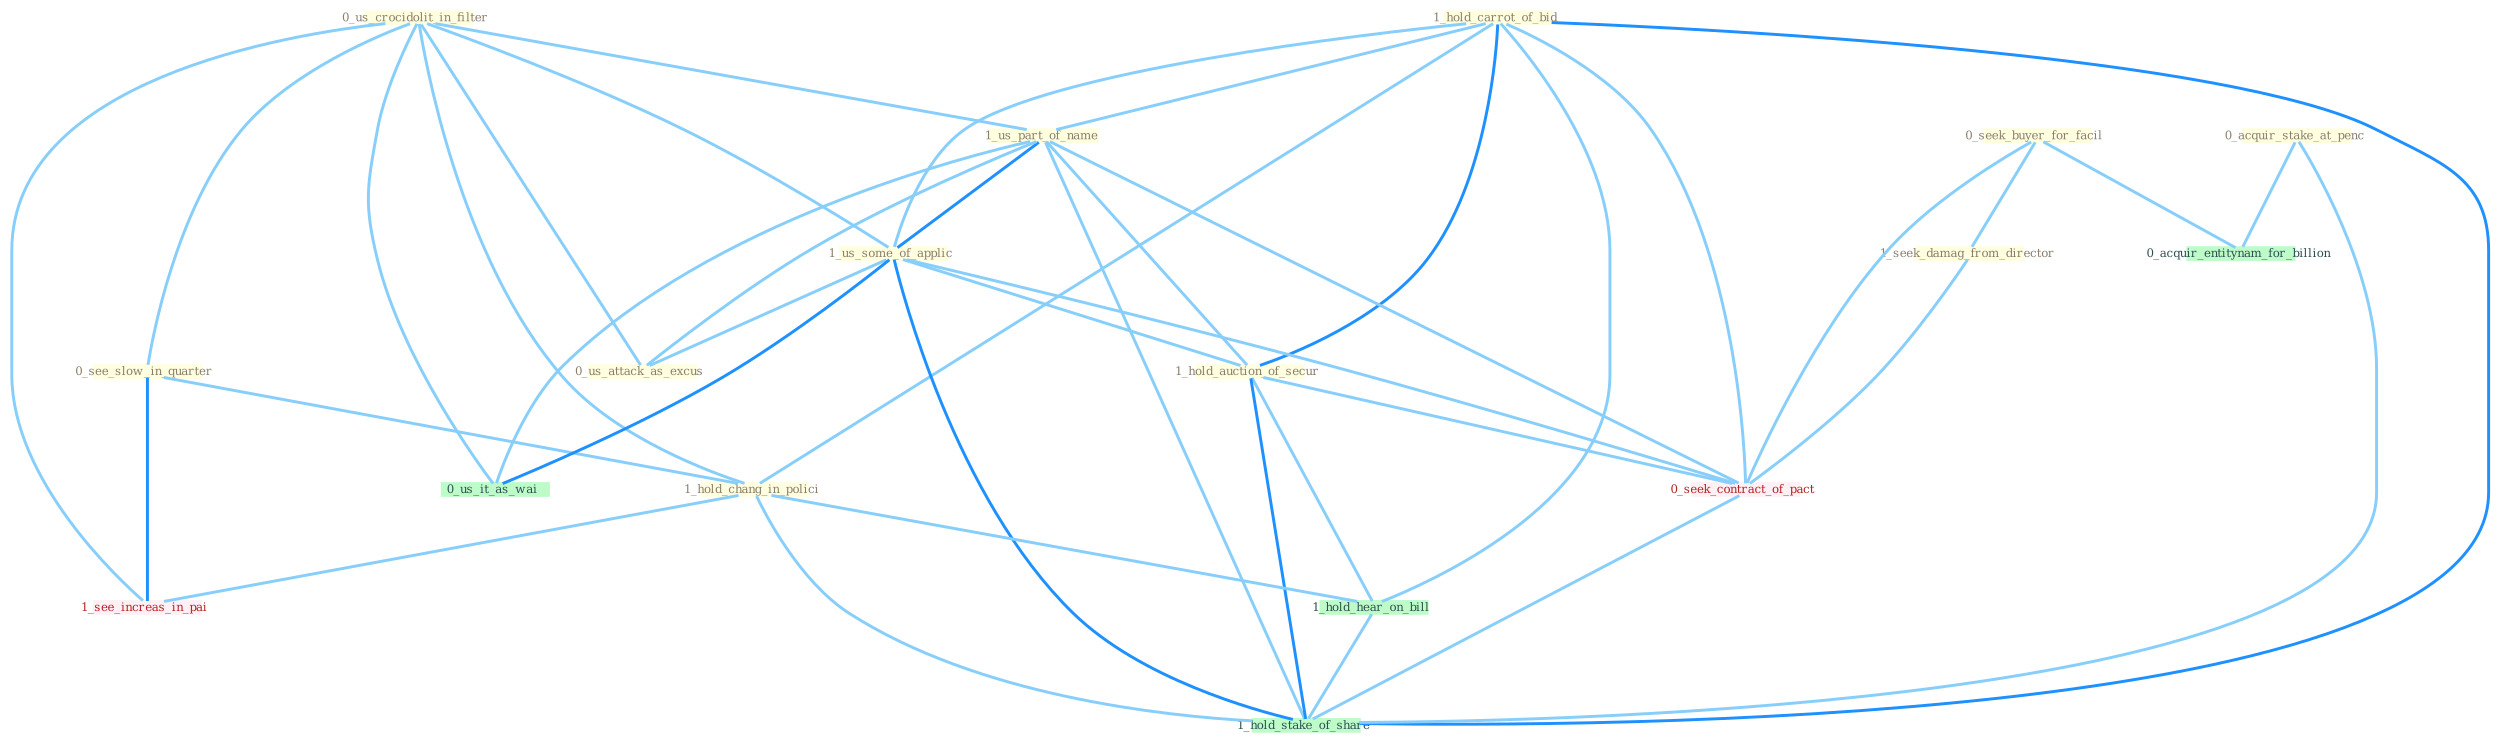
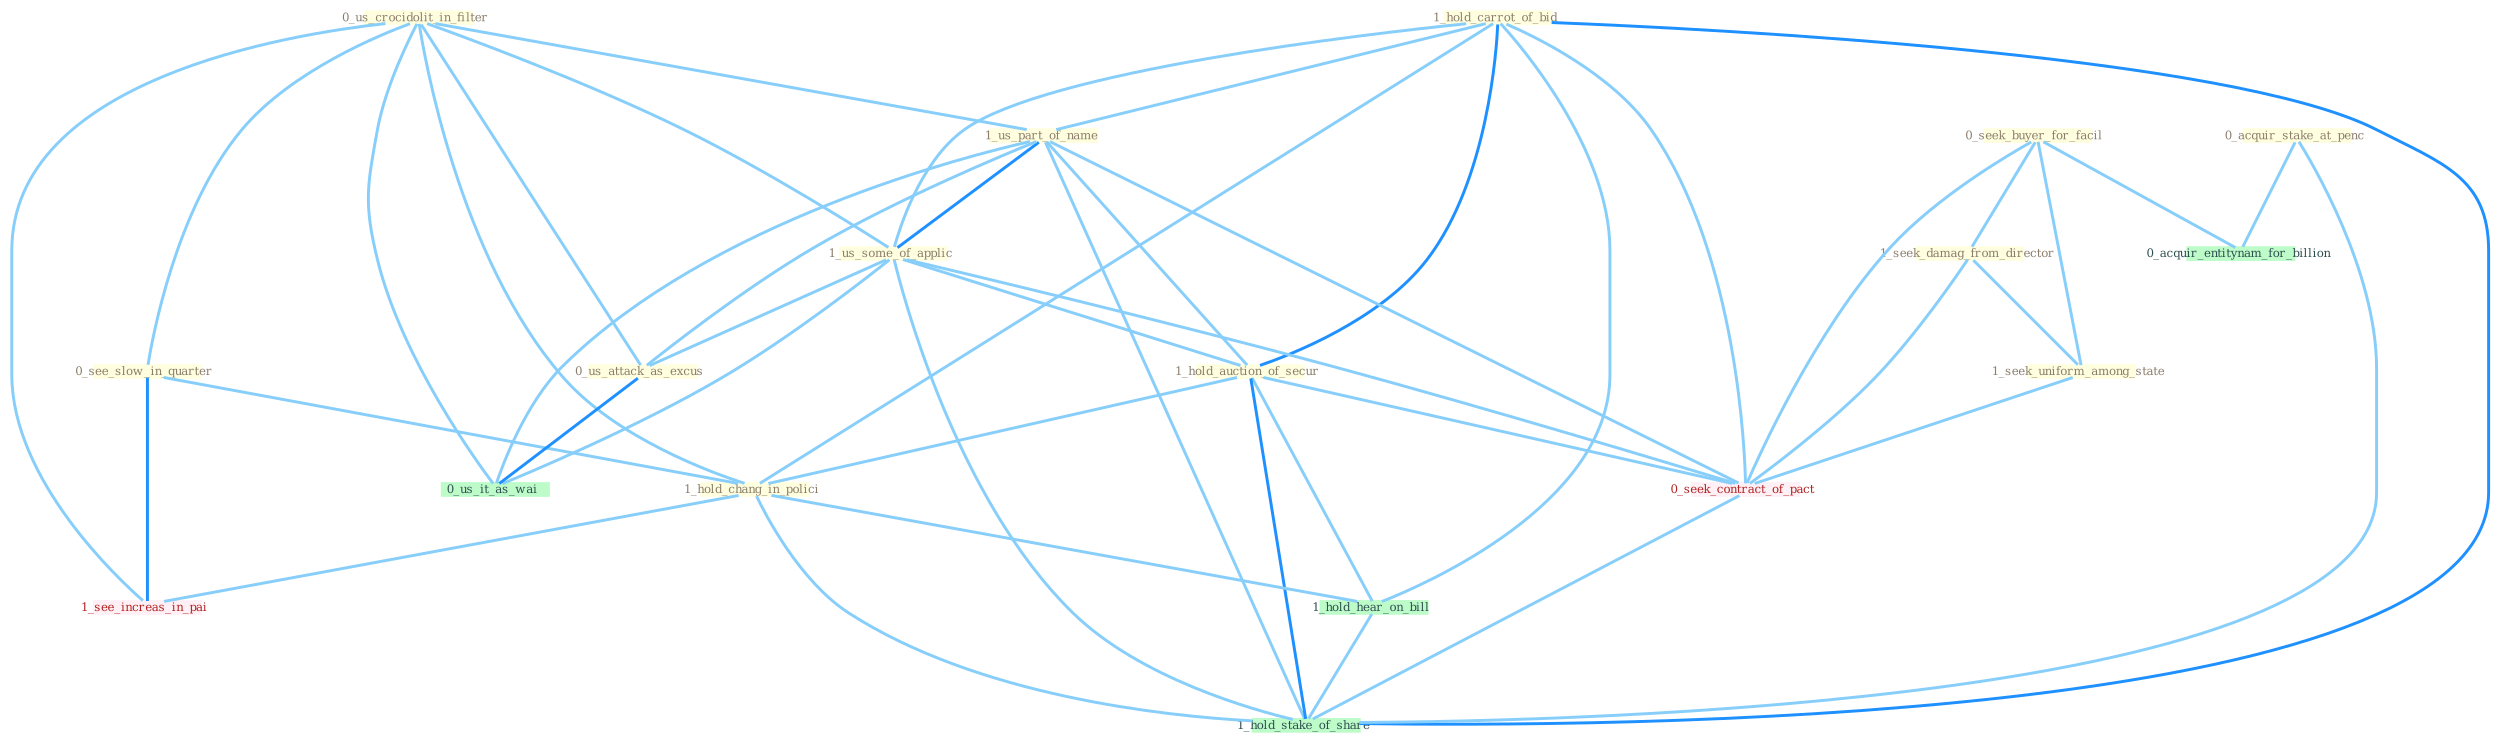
node "1_seek_uniform_among_state": added
edge "1_us_some_of_applic" -- "0_us_it_as_wai": color #1e90ff -> #87cefa
edge "1_hold_auction_of_secur" -- "1_hold_chang_in_polici": added
edge "0_us_attack_as_excus" -- "0_us_it_as_wai": added
edge "1_us_some_of_applic" -- "1_hold_stake_of_share": color #1e90ff -> #87cefa
